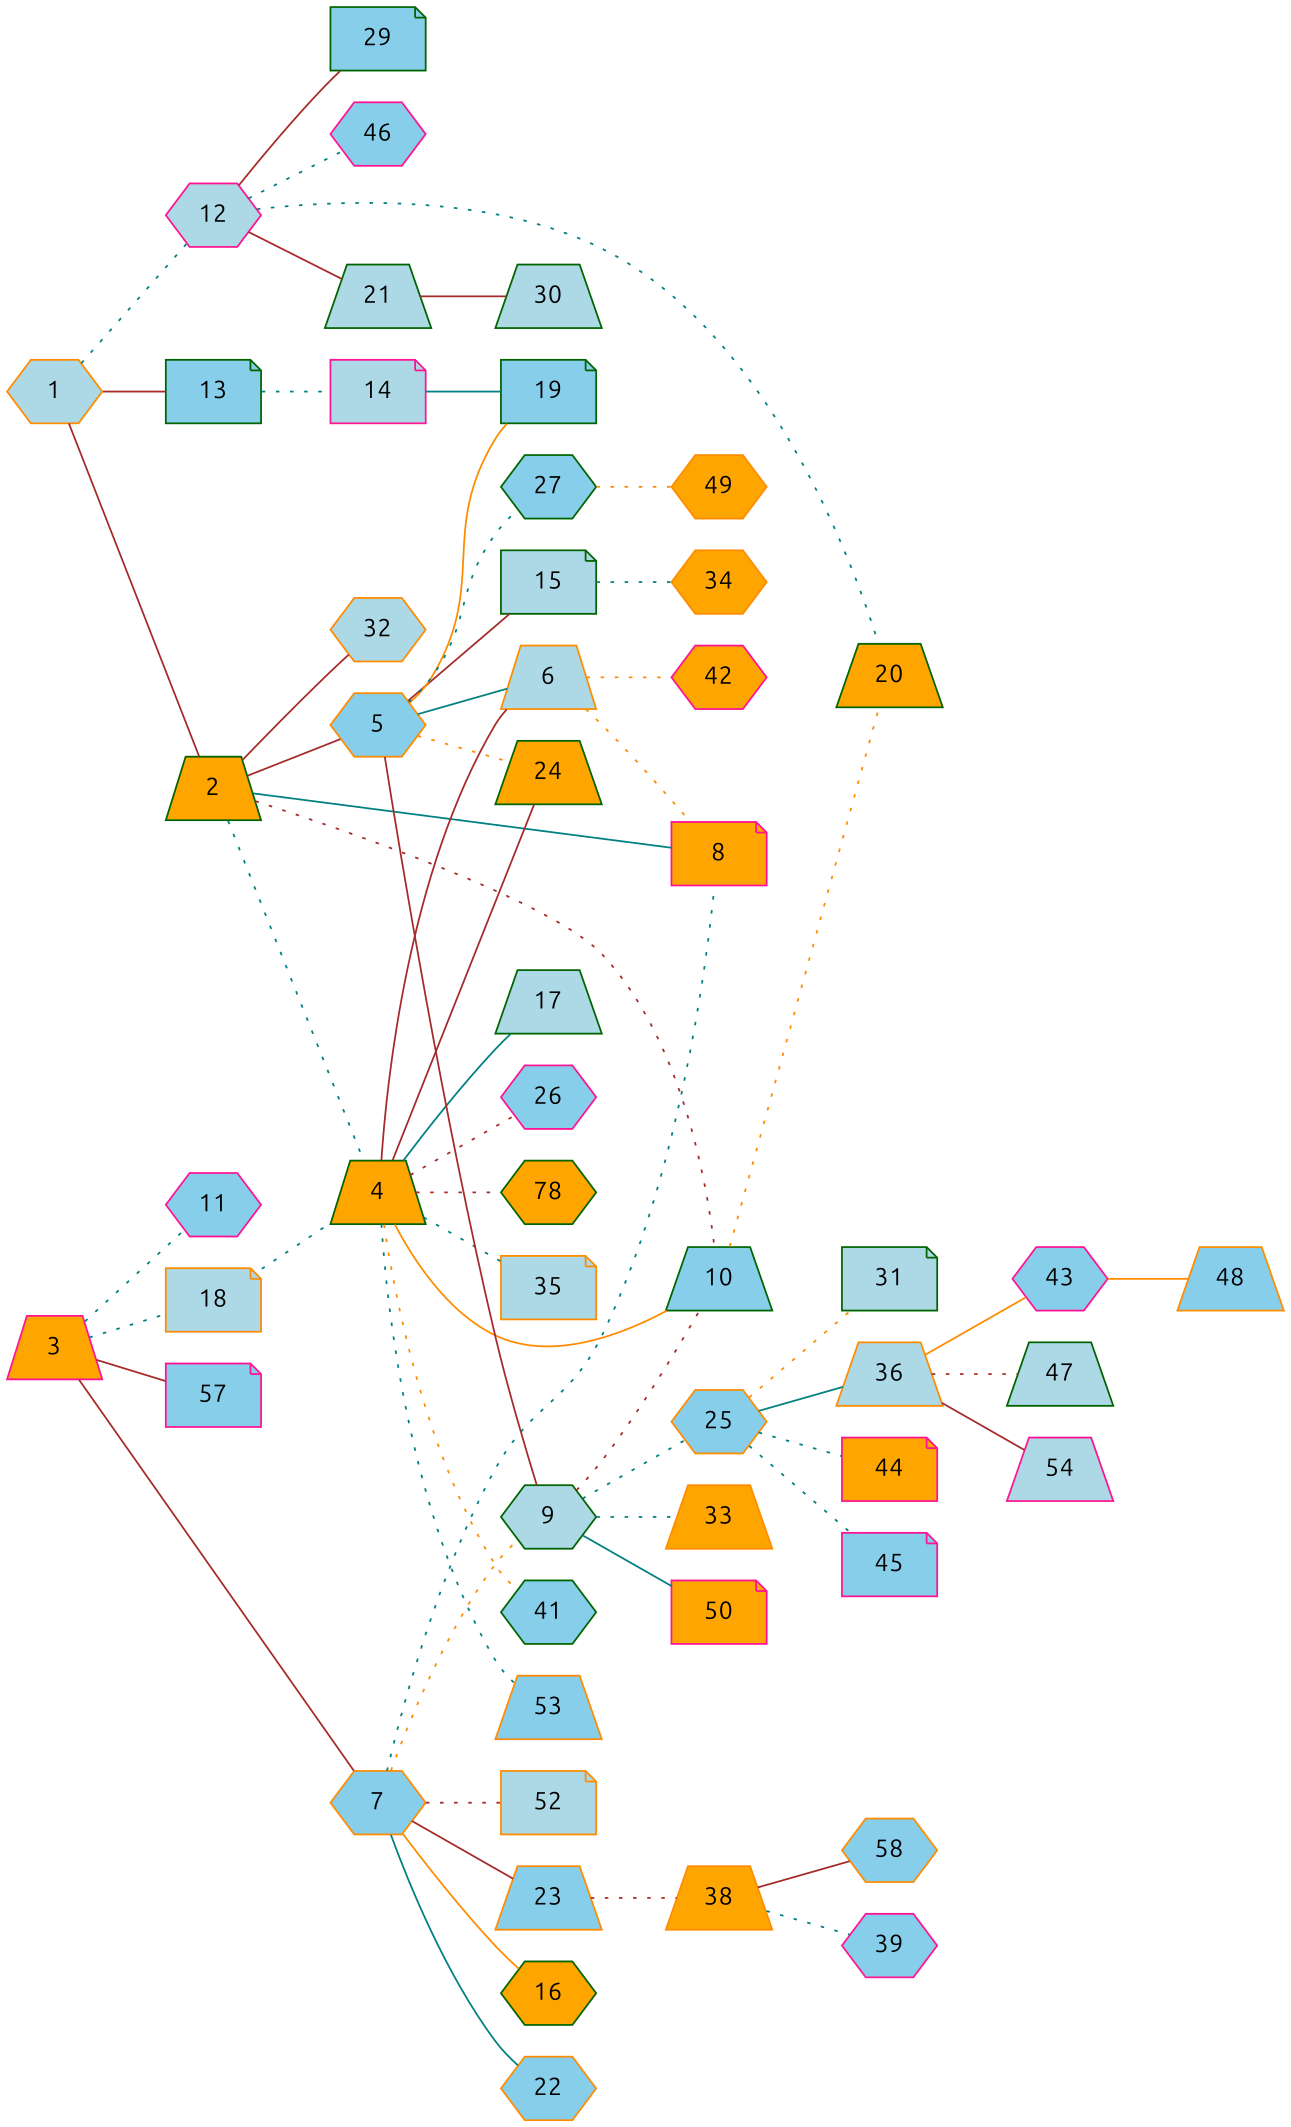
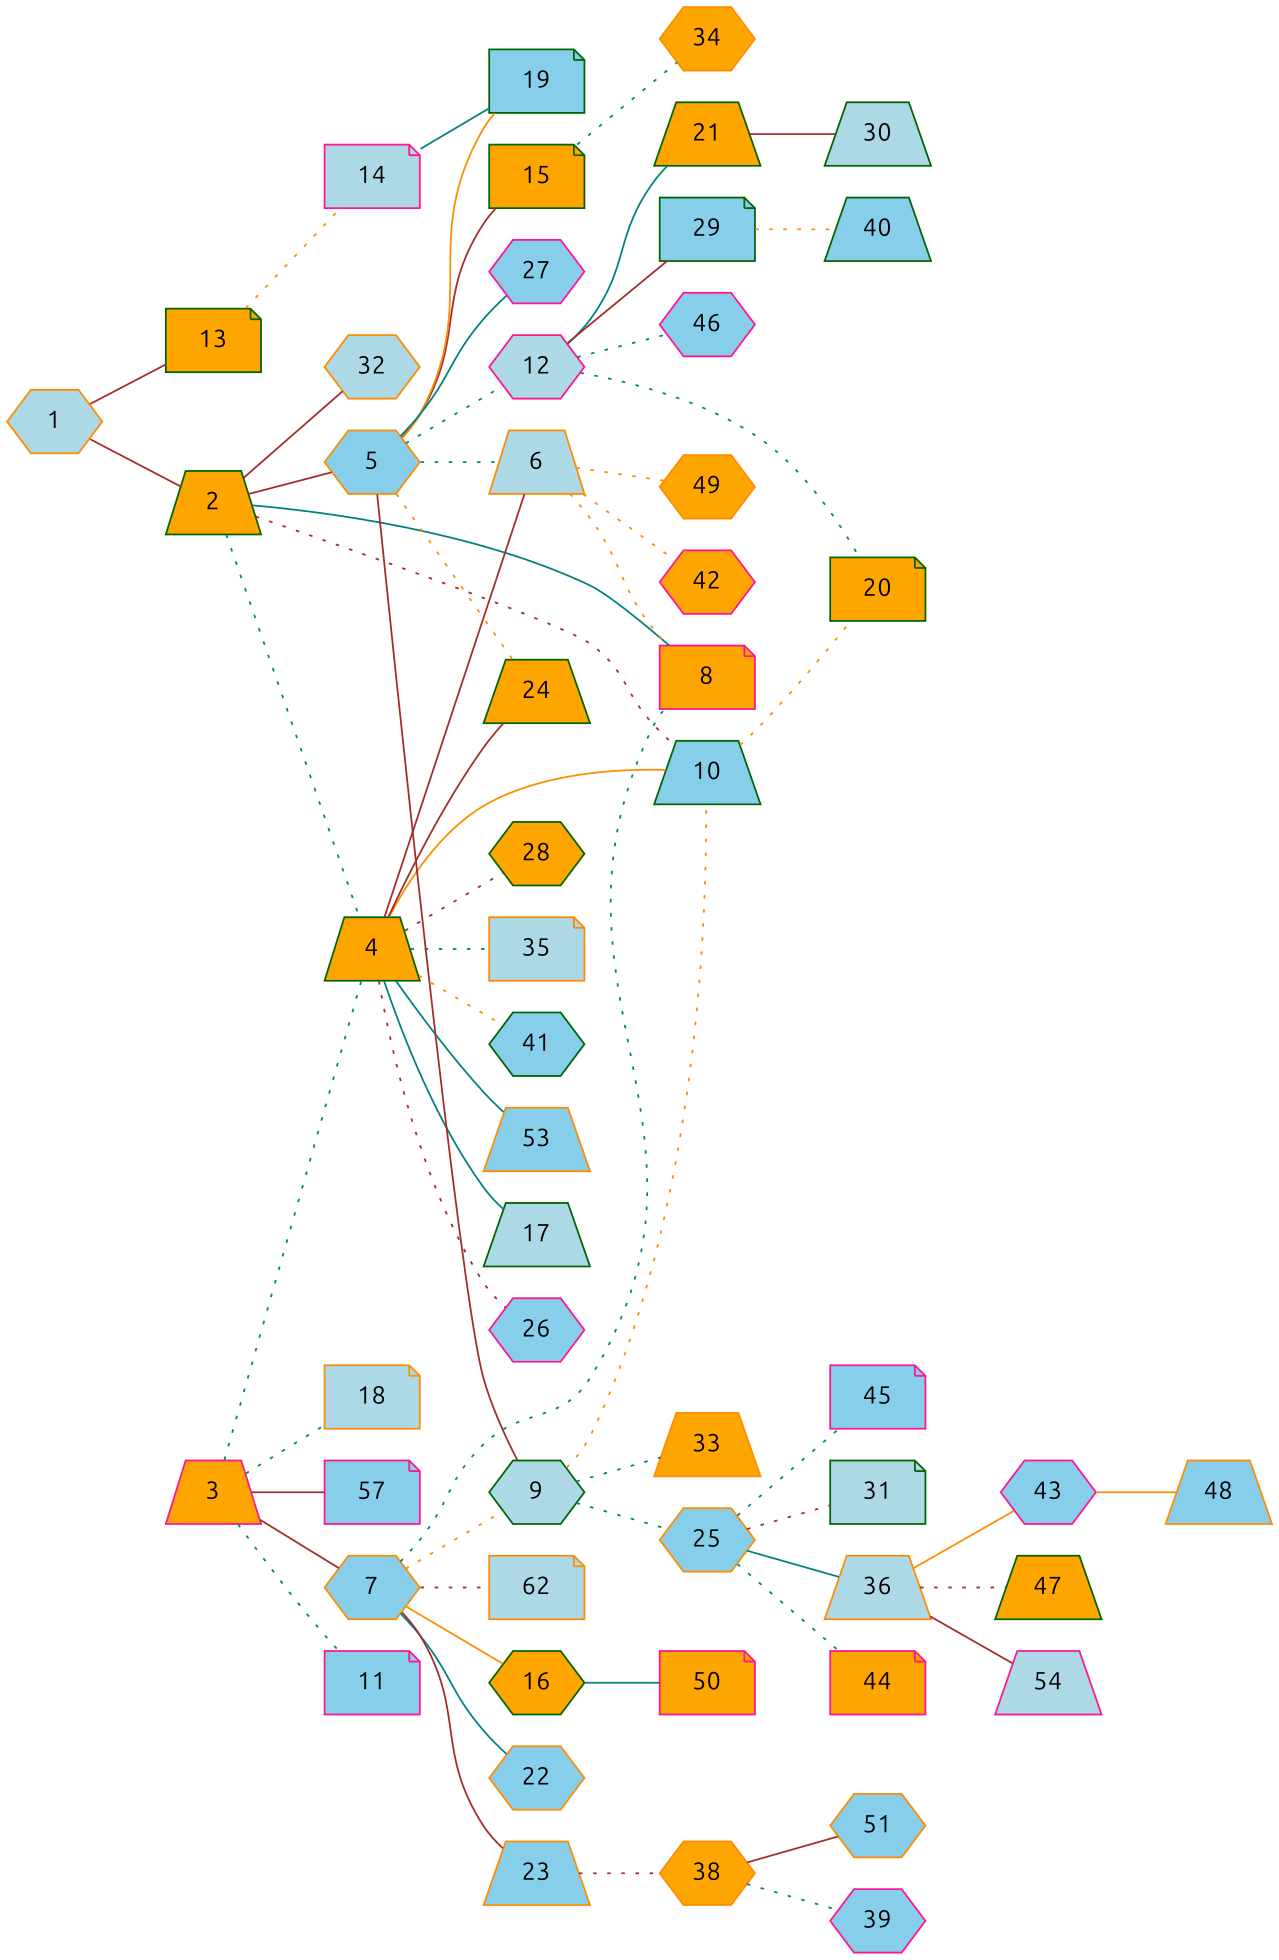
node "40": added
edge "12" -- "21": color brown -> teal
node "21": fillcolor lightblue -> orange
edge "12" -- "1": now "12" -- "5"
node "13": fillcolor skyblue -> orange
edge "13" -- "14": color teal -> darkorange
node "27": color darkgreen -> deeppink
edge "27" -- "49": now "6" -- "49"
edge "27" -- "5": style dotted -> solid
node "15": fillcolor lightblue -> orange
node "20": shape trapezium -> note
edge "6" -- "5": style solid -> dotted
node "78": label "78" -> "28"
node "11": shape hexagon -> note
edge "4" -- "18": now "4" -- "3"
edge "31" -- "25": color darkorange -> brown
node "47": fillcolor lightblue -> orange
edge "10" -- "9": color brown -> darkorange
edge "4" -- "53": style dotted -> solid
edge "9" -- "50": now "16" -- "50"
node "52": label "52" -> "62"
node "58": label "58" -> "51"
node "38": shape trapezium -> hexagon
